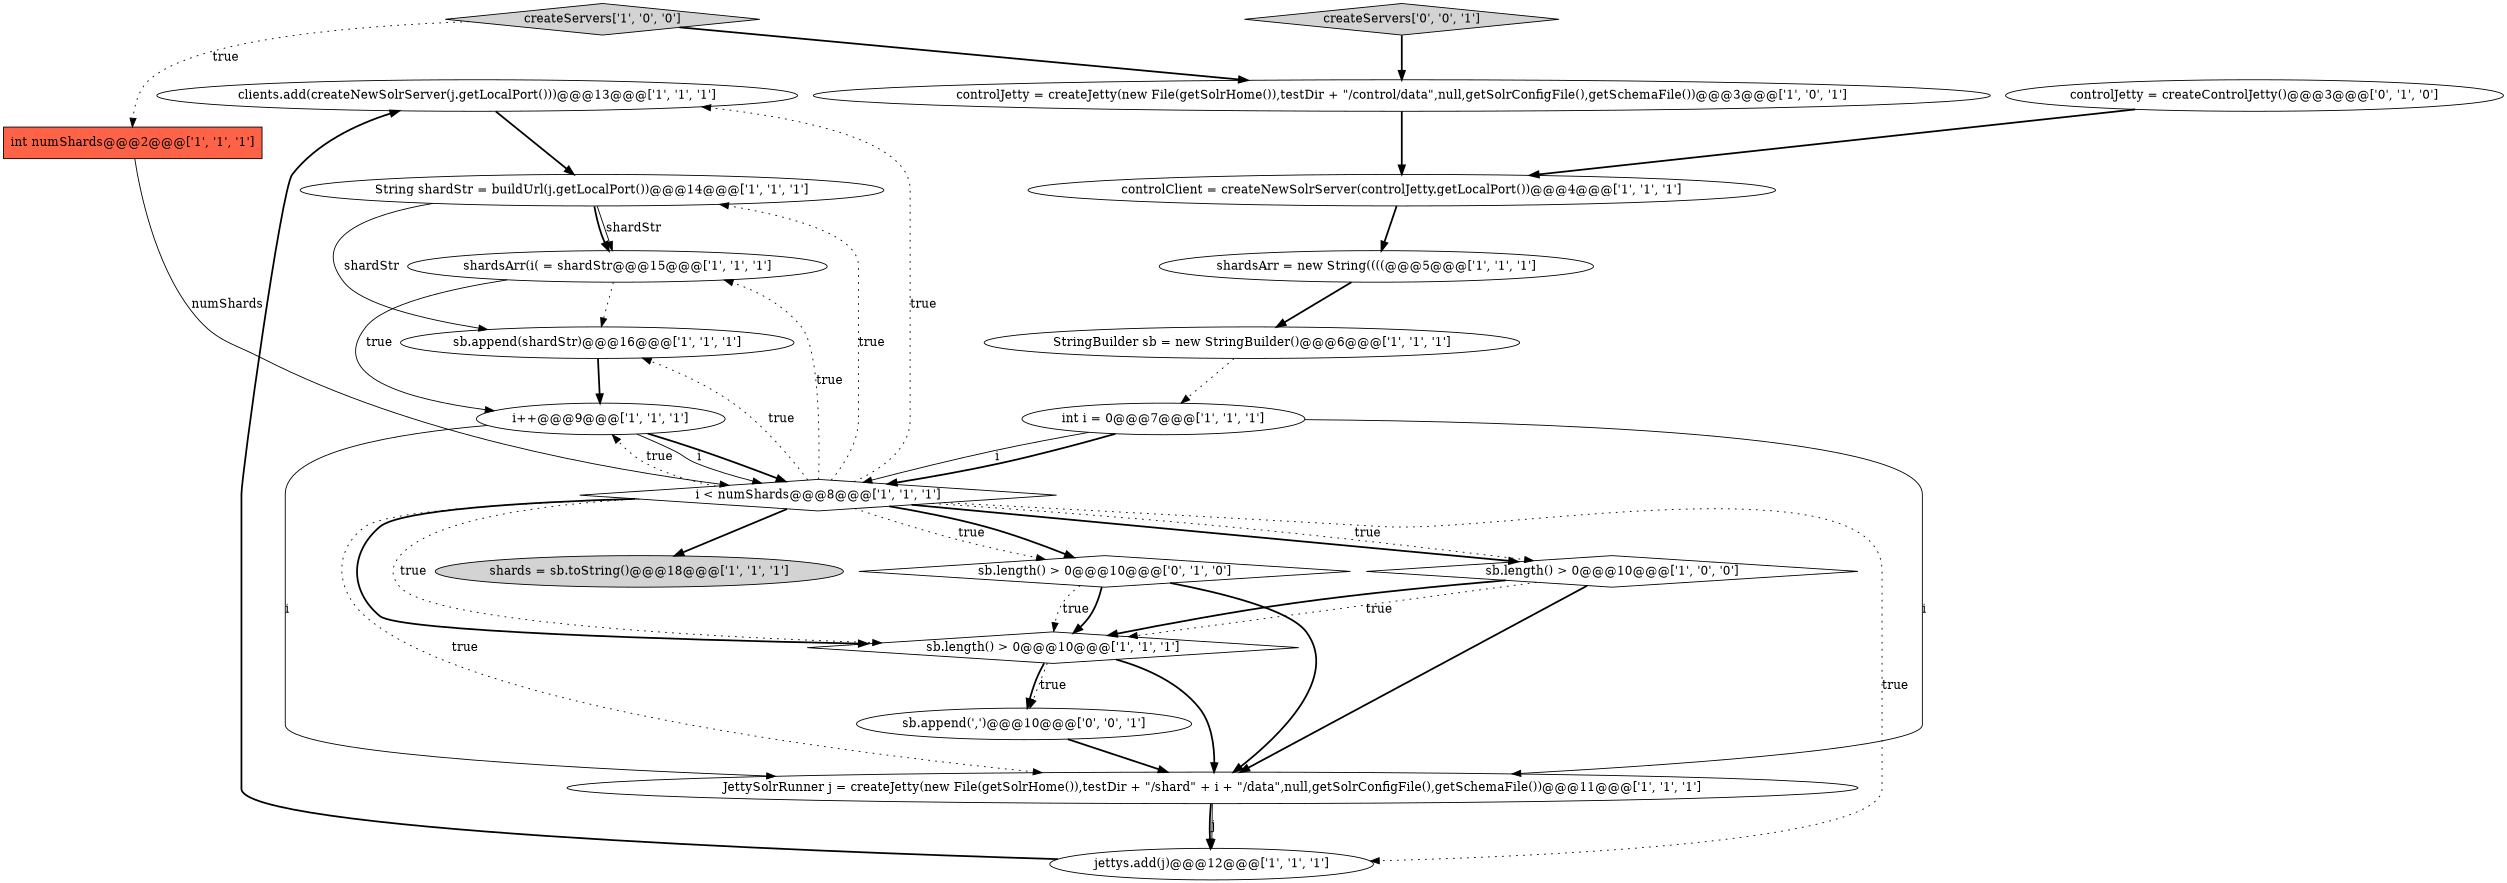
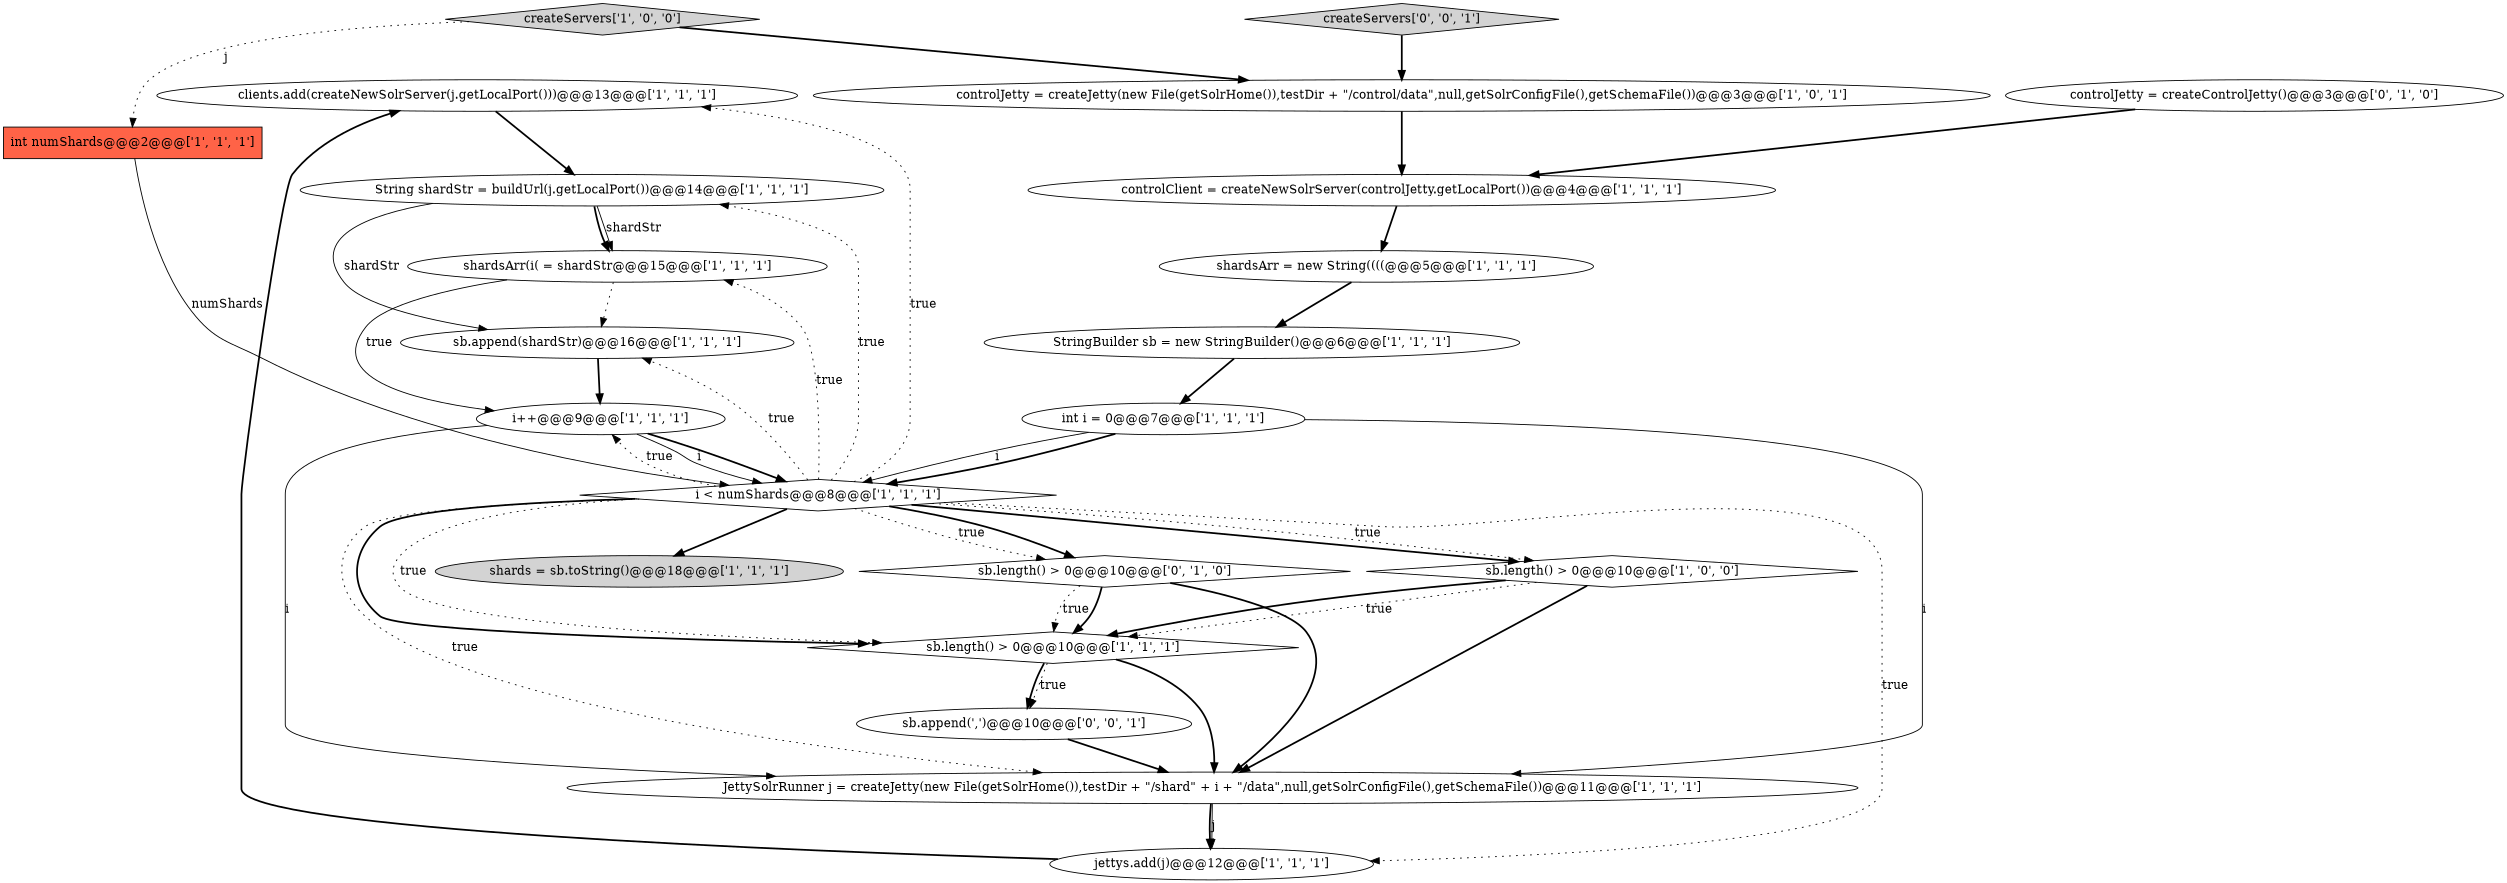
edge "createServers['1', '0', '0']" -> "int numShards@@@2@@@['1', '1', '1']": label "true" -> "j"
edge "StringBuilder sb = new StringBuilder()@@@6@@@['1', '1', '1']" -> "int i = 0@@@7@@@['1', '1', '1']": style dotted -> bold
